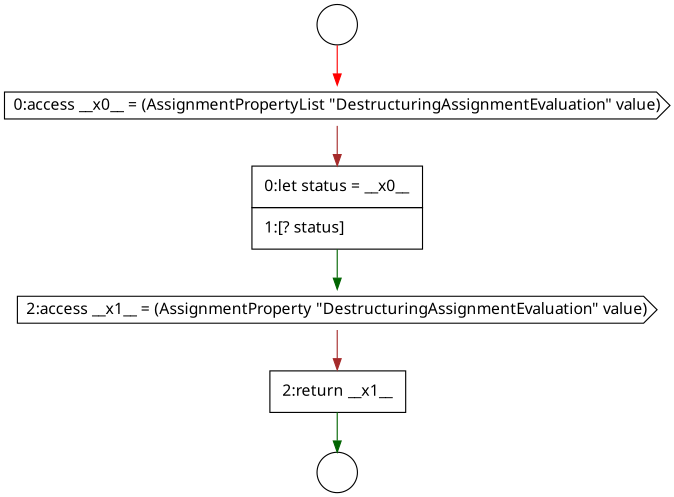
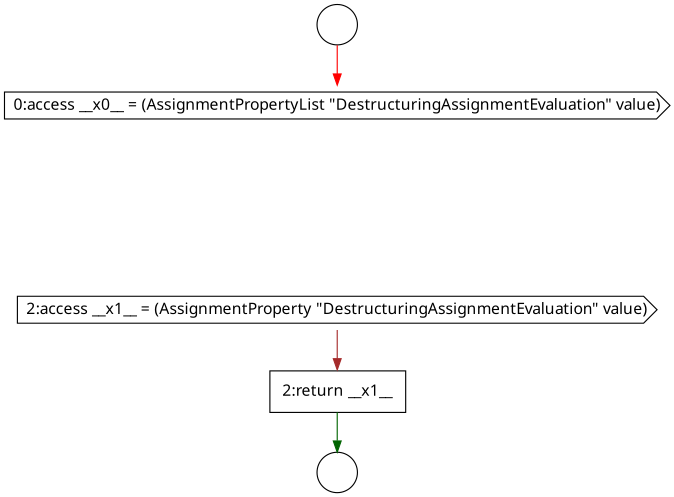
node "0:let status = __x0__": removed
